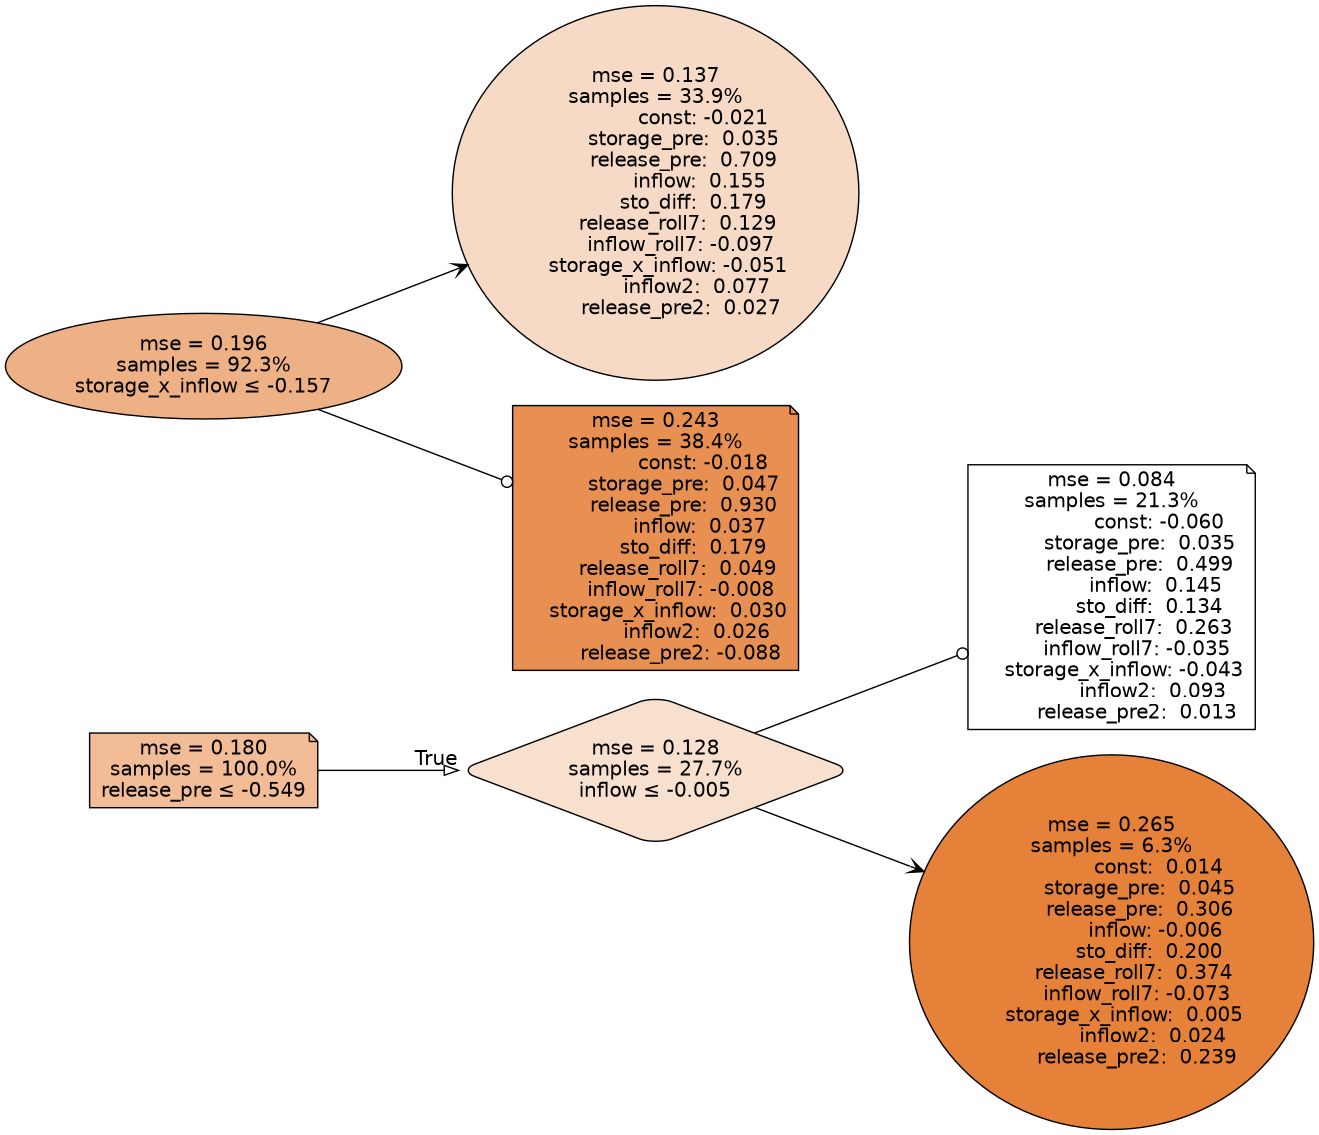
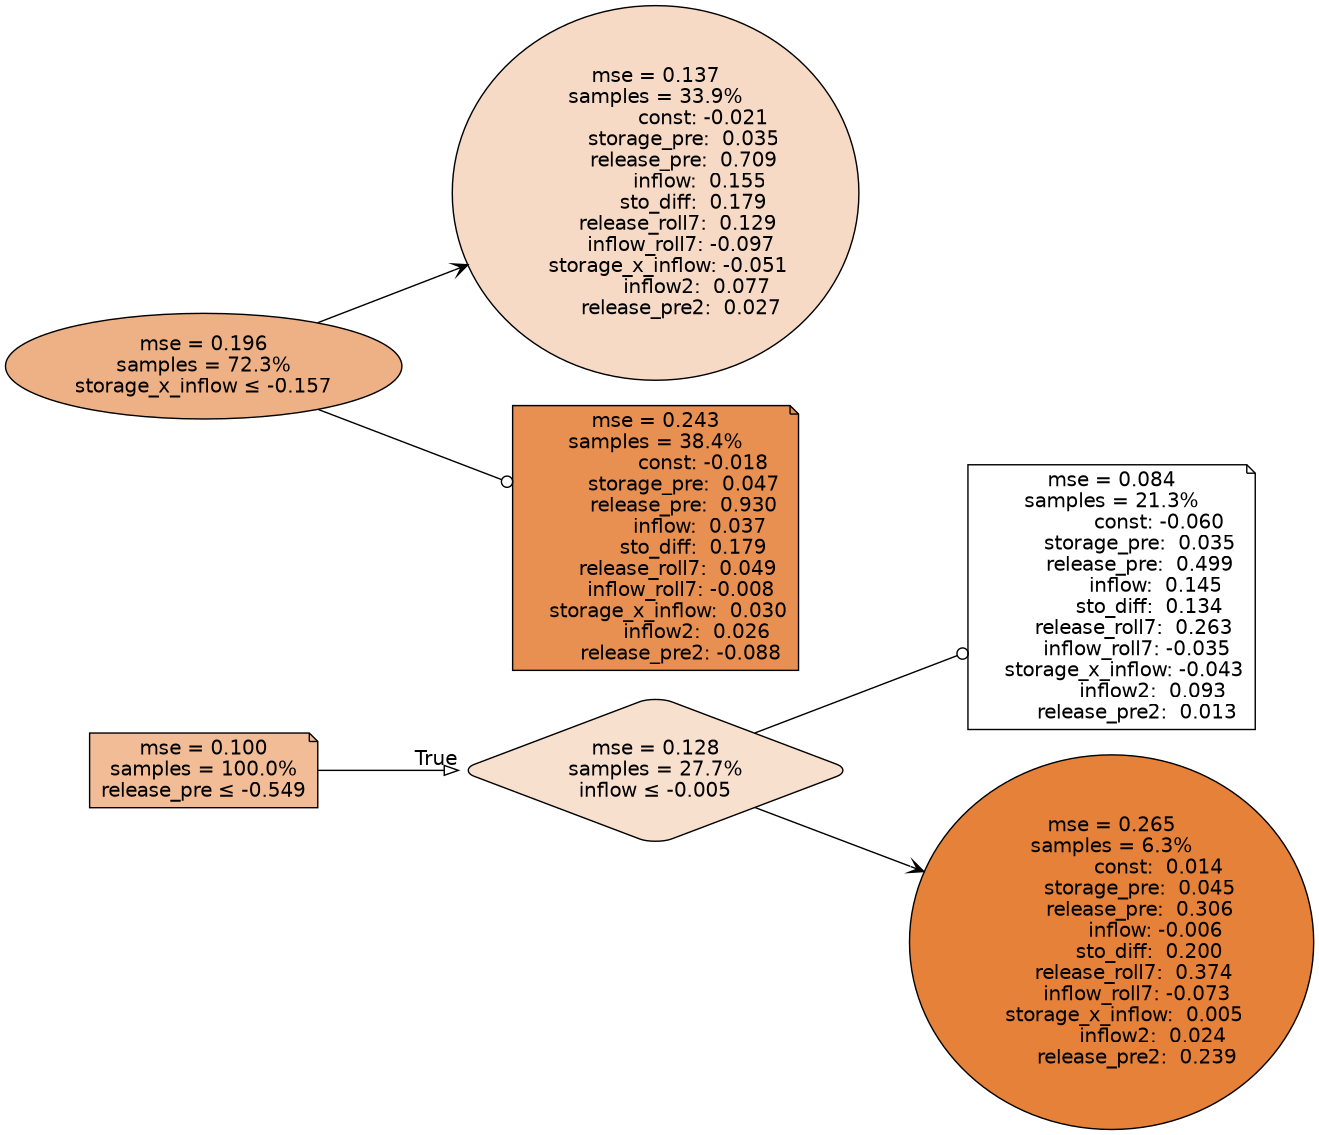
node "mse = 0.196 samples = 92.3% storage_x_inflow ≤ -0.157": label "mse = 0.196 samples = 92.3% storage_x_inflow ≤ -0.157" -> "mse = 0.196 samples = 72.3% storage_x_inflow ≤ -0.157"
node "mse = 0.180 samples = 100.0% release_pre ≤ -0.549": label "mse = 0.180 samples = 100.0% release_pre ≤ -0.549" -> "mse = 0.100 samples = 100.0% release_pre ≤ -0.549"
